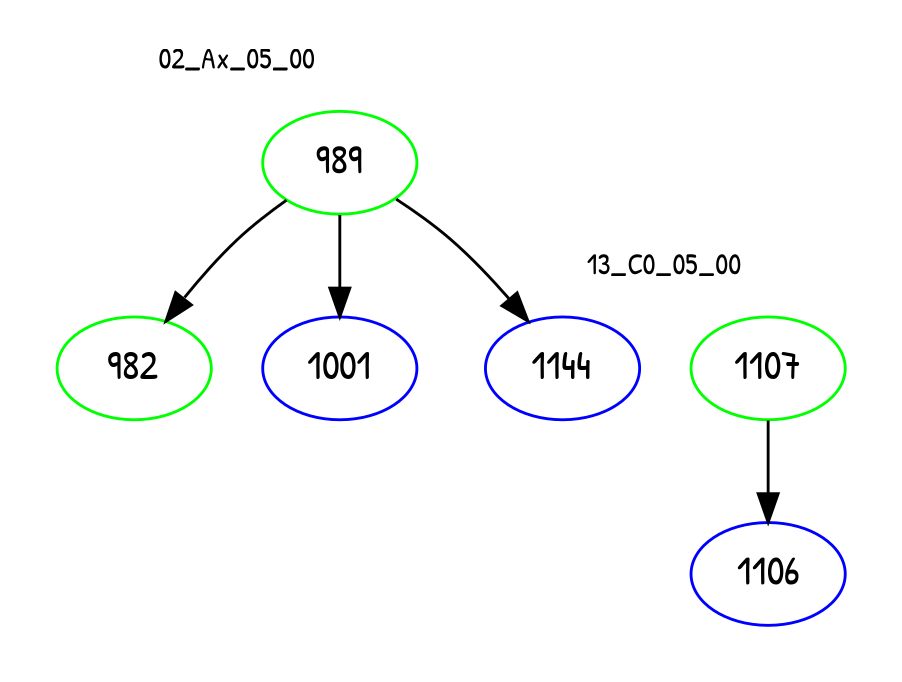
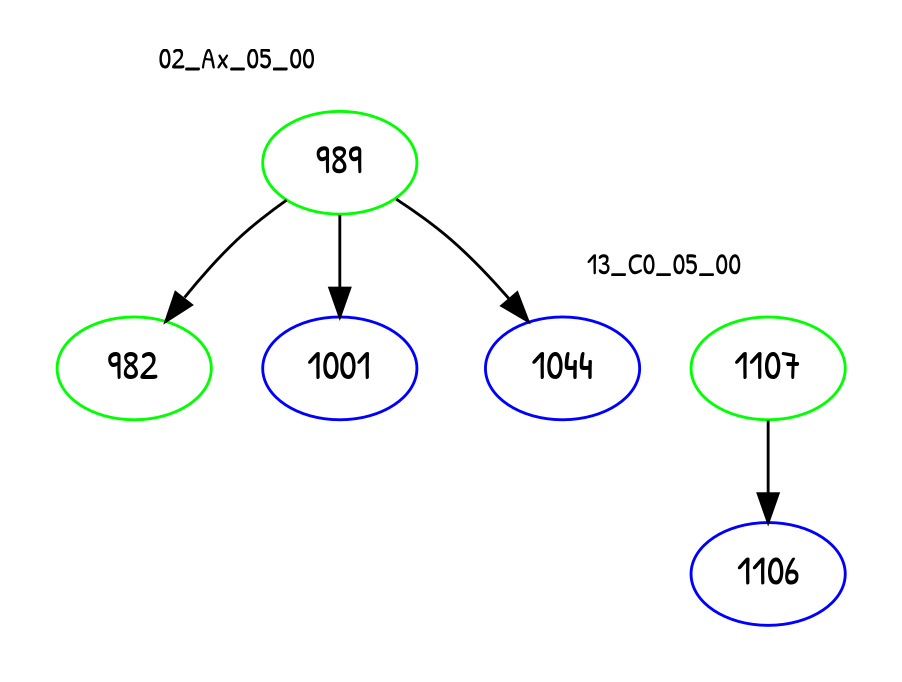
node "1144": label "1144" -> "1044"
